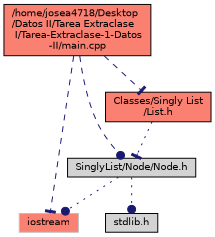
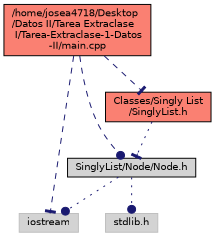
node "Classes/Singly List /List.h": label "Classes/Singly List /List.h" -> "Classes/Singly List /SinglyList.h"
node "iostream": fillcolor salmon -> lightgrey
node "stdlib.h": color black -> grey75
